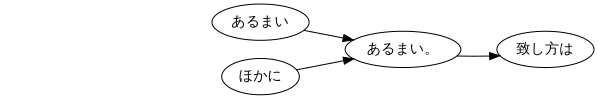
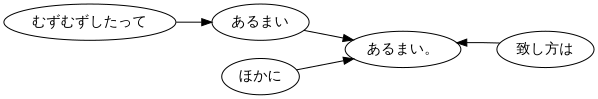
node "むずむずしたって": added
edge "あるまい。" -> "致し方は": reversed
